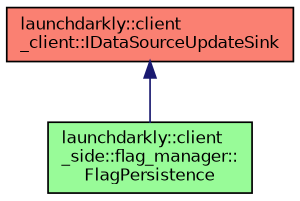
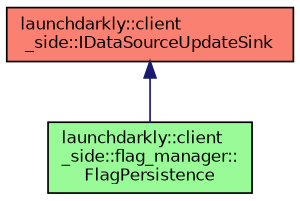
node "launchdarkly::client _client::IDataSourceUpdateSink": label "launchdarkly::client _client::IDataSourceUpdateSink" -> "launchdarkly::client _side::IDataSourceUpdateSink"
